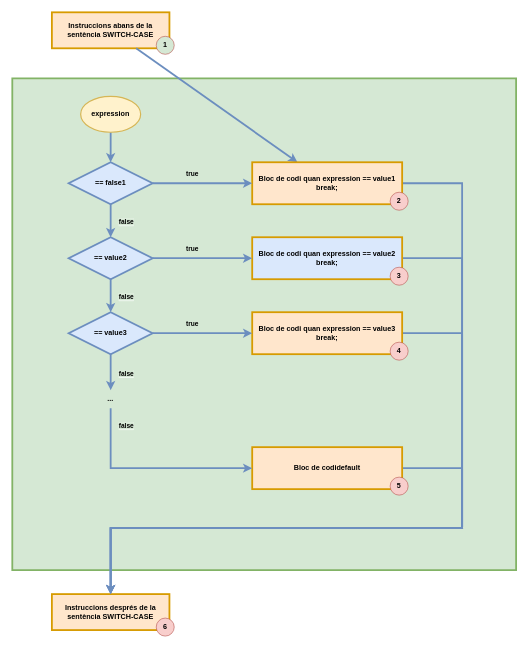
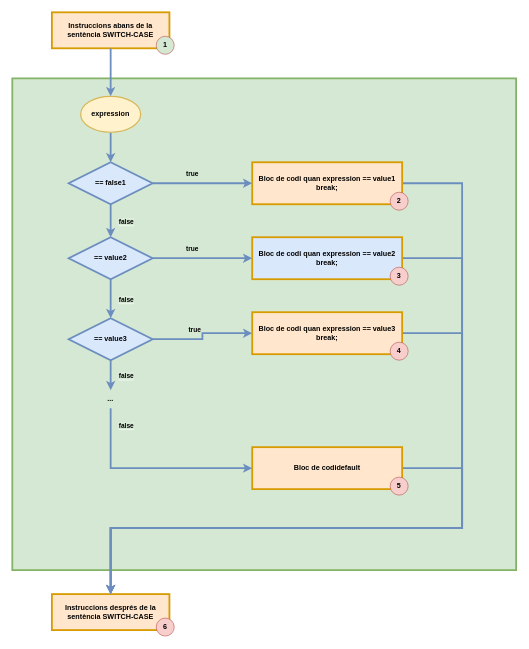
edge "Instruccions abans de la sentència SWITCH-CASE" -> "Bloc de codi quan expression == value1 break;": now "Instruccions abans de la sentència SWITCH-CASE" -> "expression"
node "== value3": moved (111, 333) -> (111, 339)
